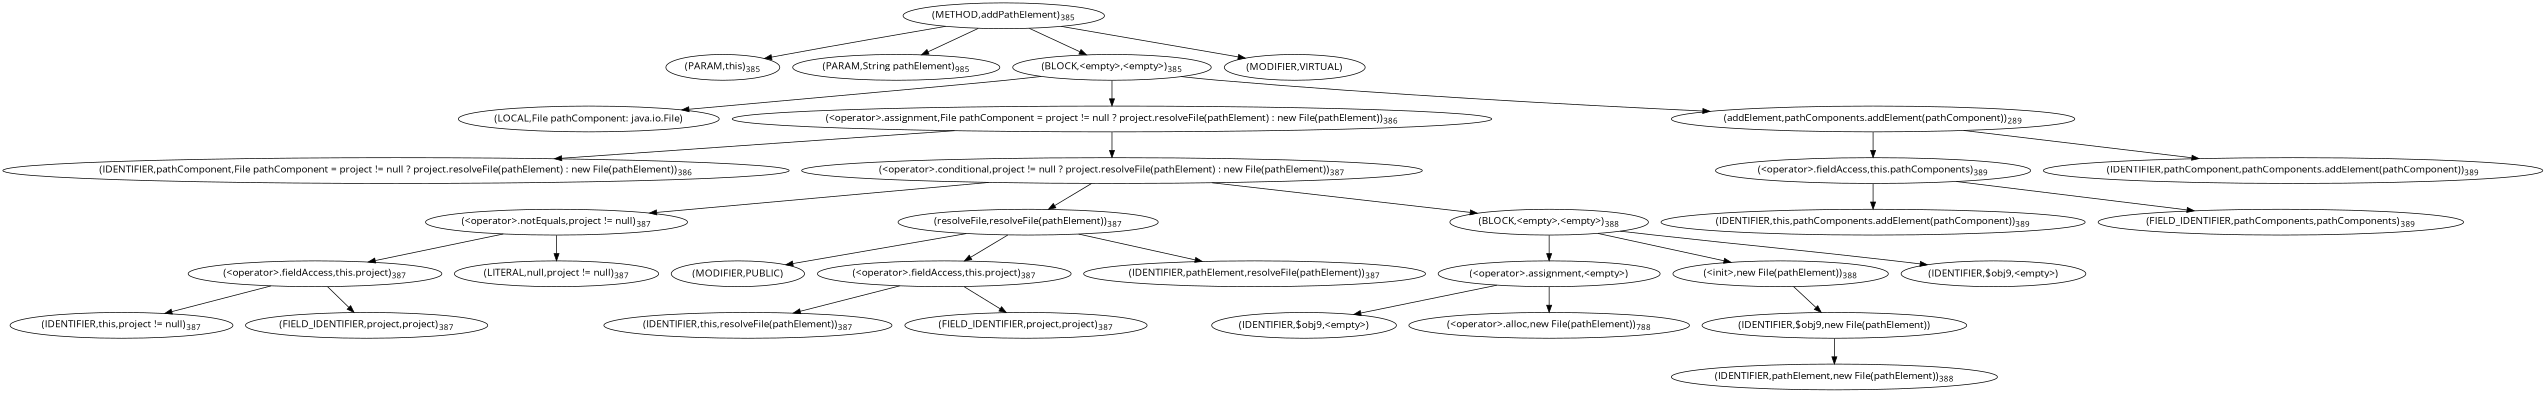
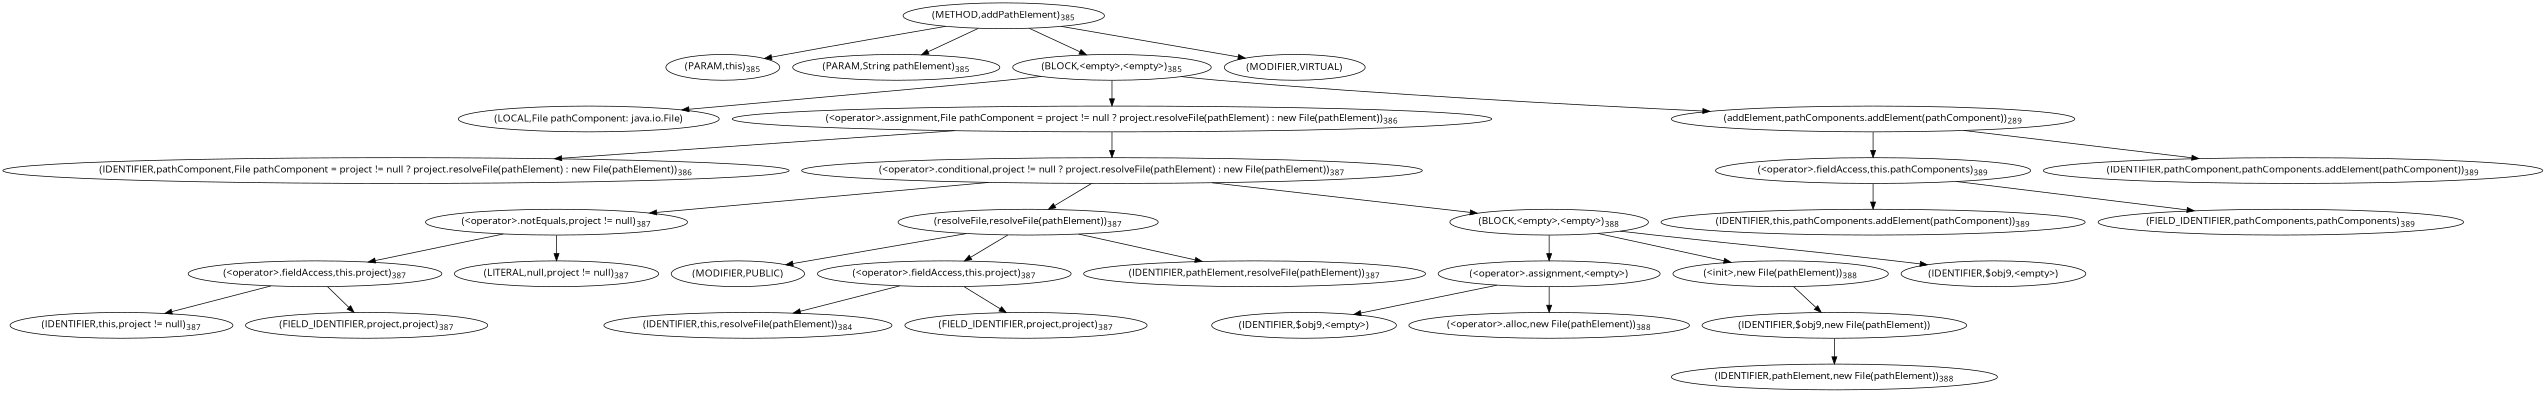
node "(PARAM,String pathElement)": text "985" -> "385"
node "(IDENTIFIER,this,resolveFile(pathElement))": text "387" -> "384"
node "(<operator>.alloc,new File(pathElement))": text "788" -> "388"
